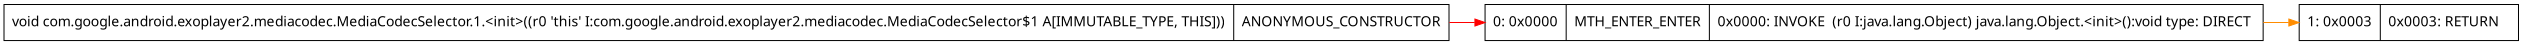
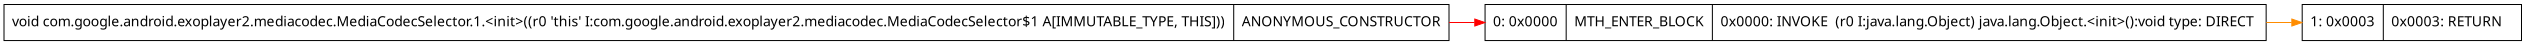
node "0: 0x0000": text "MTH_ENTER_ENTER" -> "MTH_ENTER_BLOCK"
